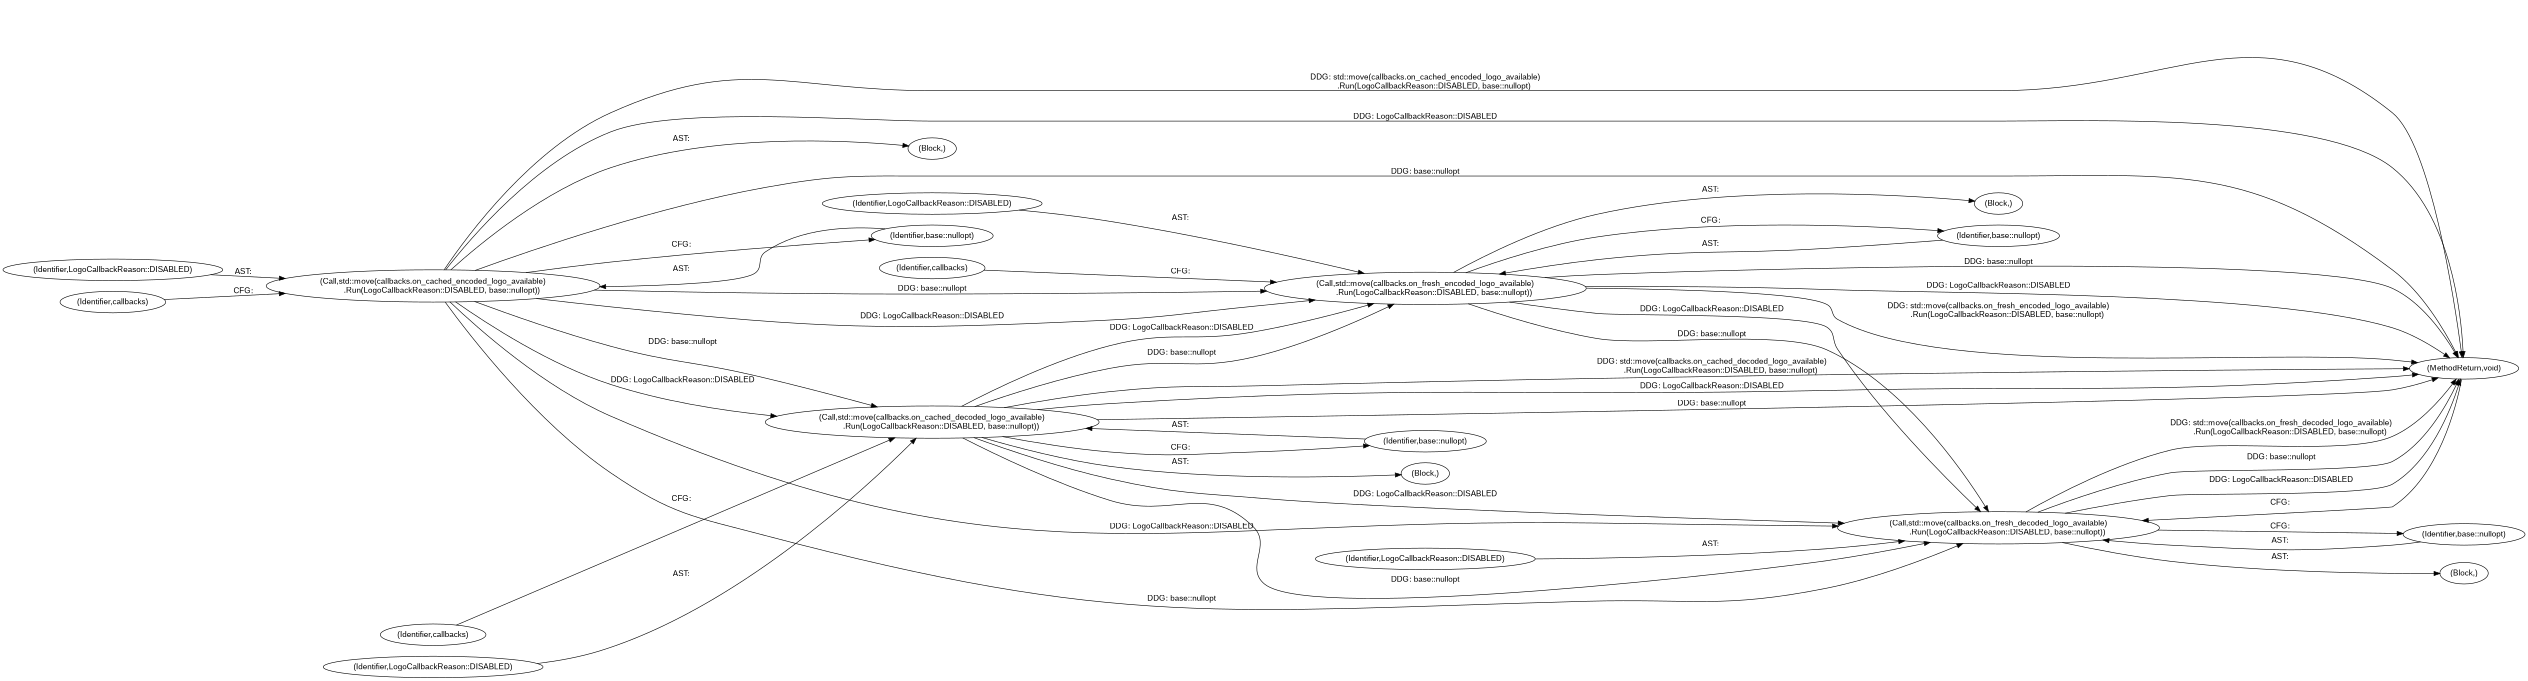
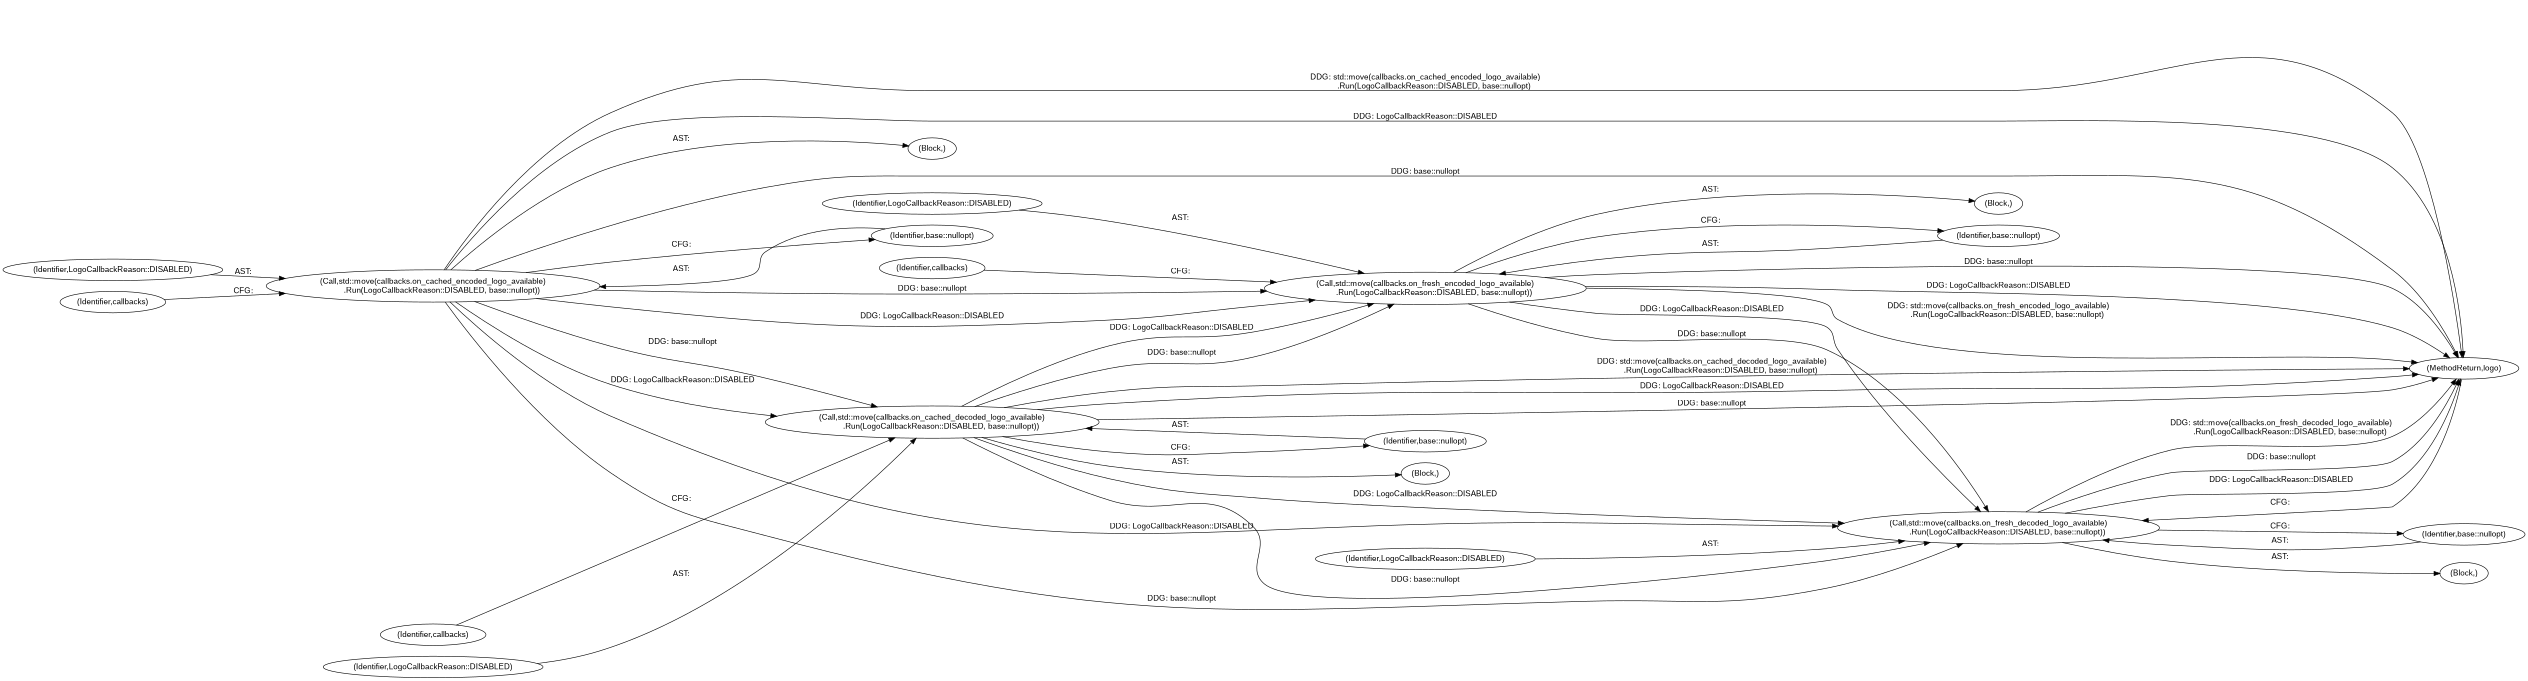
node "(MethodReturn,void)": label "(MethodReturn,void)" -> "(MethodReturn,logo)"
